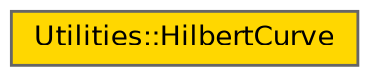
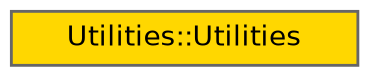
node "Utilities::HilbertCurve": label "Utilities::HilbertCurve" -> "Utilities::Utilities"
